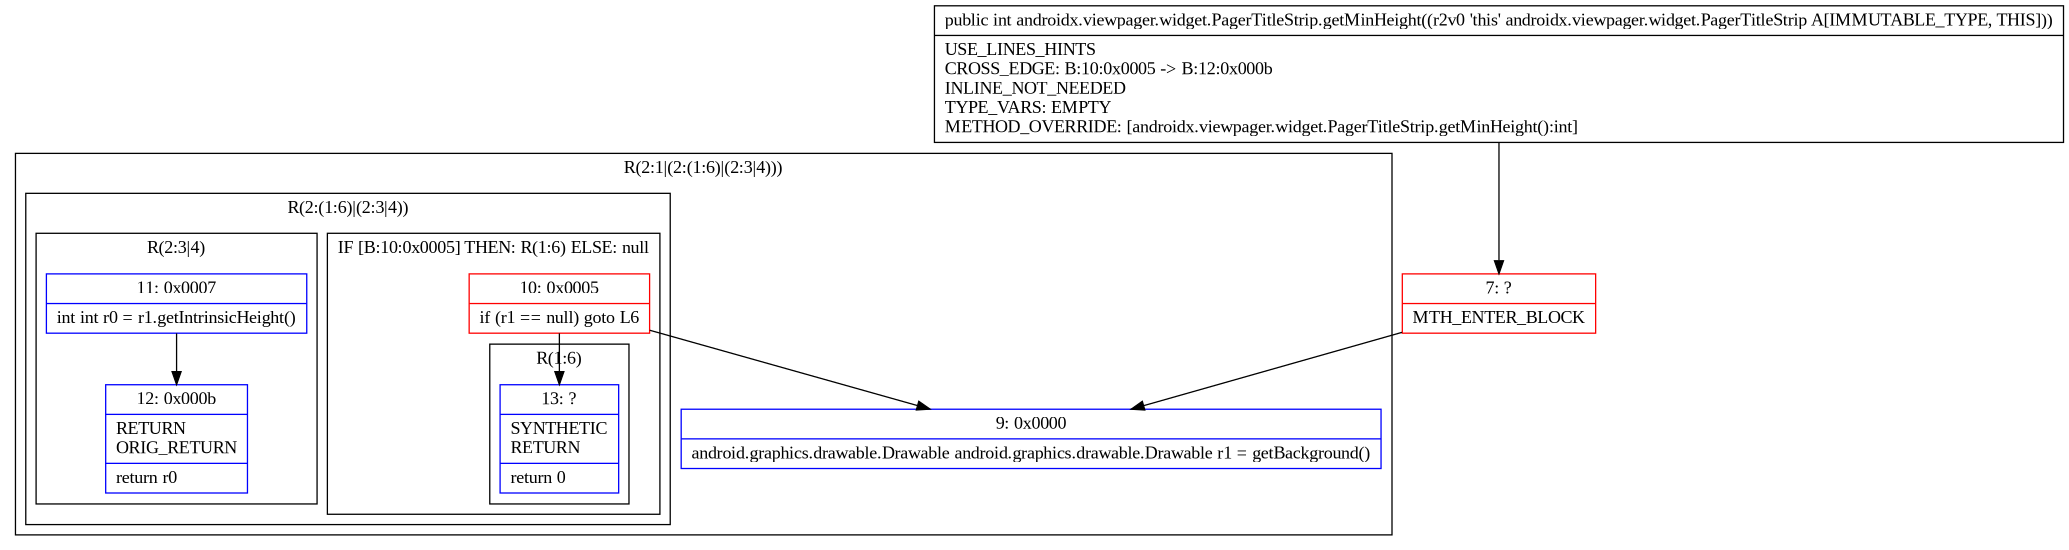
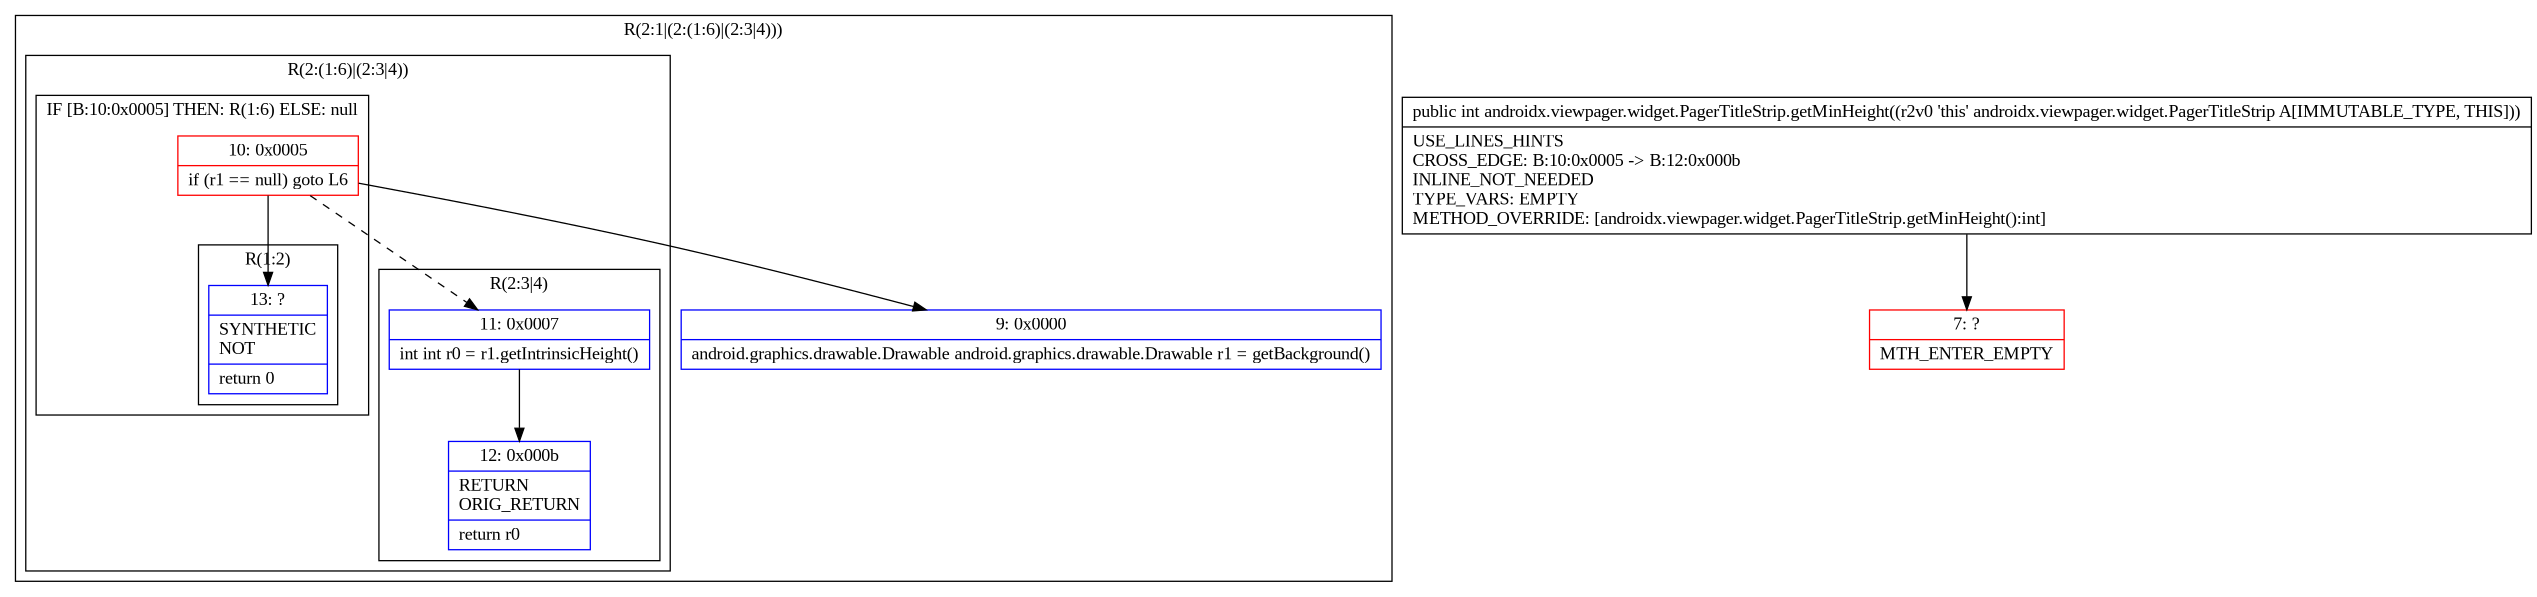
edge "10: 0x0005" -> "11: 0x0007": added
node "7: ?": text "MTH_ENTER_BLOCK" -> "MTH_ENTER_EMPTY"
cluster "R(1:6)": label "R(1:6)" -> "R(1:2)"
edge "7: ?" -> "9: 0x0000": removed
node "13: ?": text "RETURN" -> "NOT"
